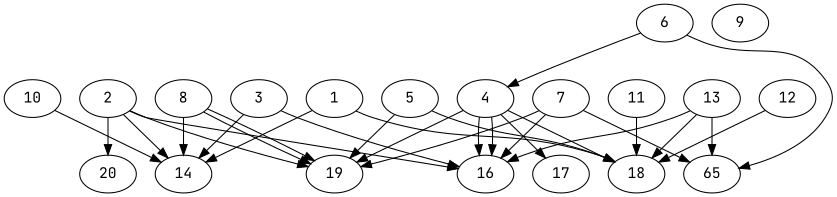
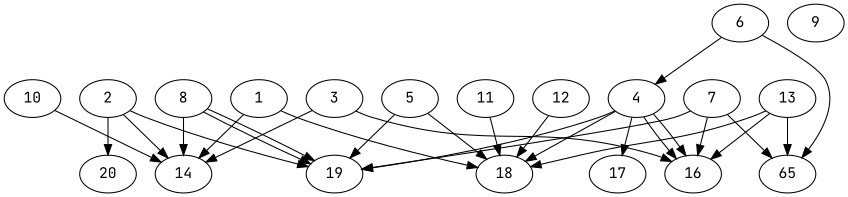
edge "2" -> "16": removed
